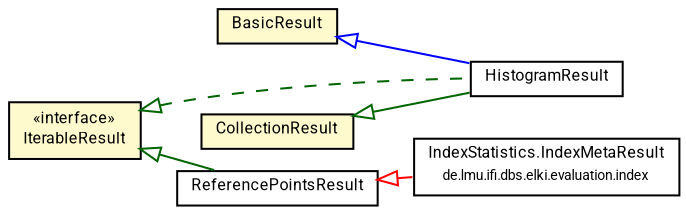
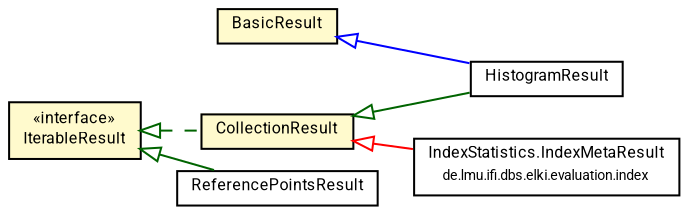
edge "HistogramResult" -> "IterableResult": now "CollectionResult" -> "IterableResult"
edge "IndexStatistics.IndexMetaResult" -> "ReferencePointsResult": now "IndexStatistics.IndexMetaResult" -> "CollectionResult"
